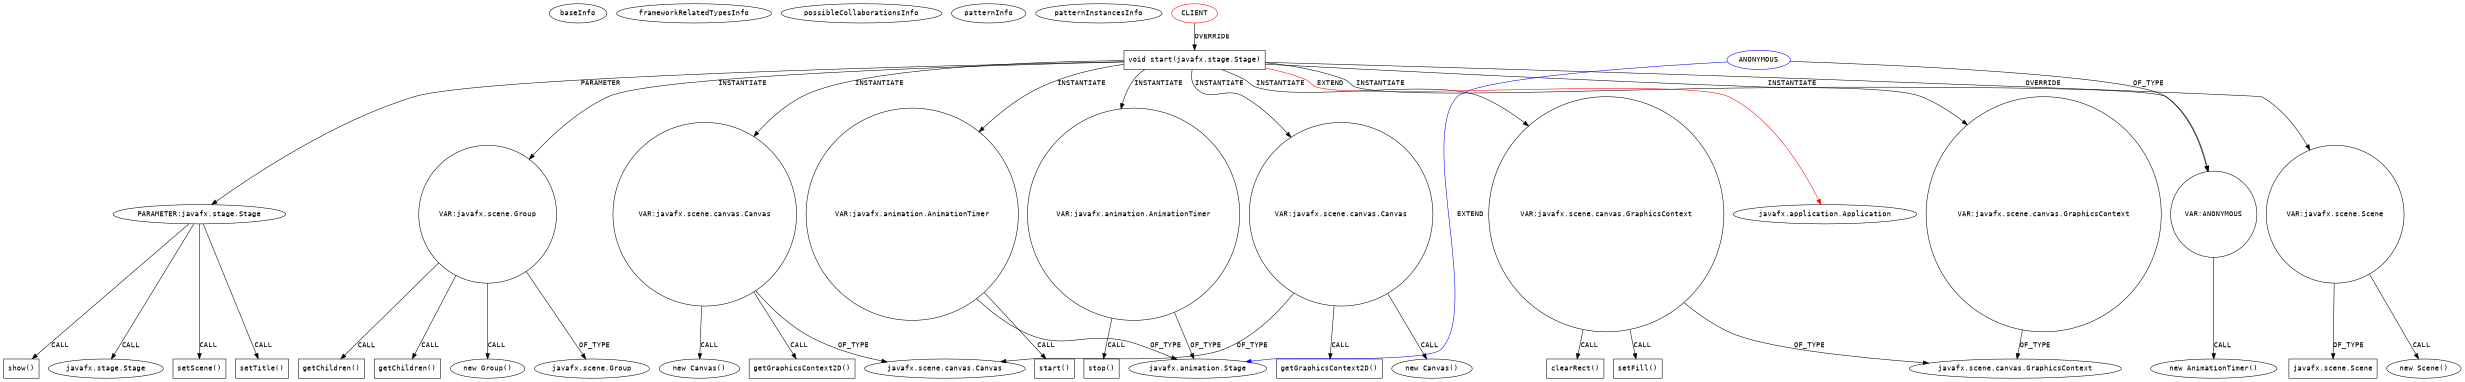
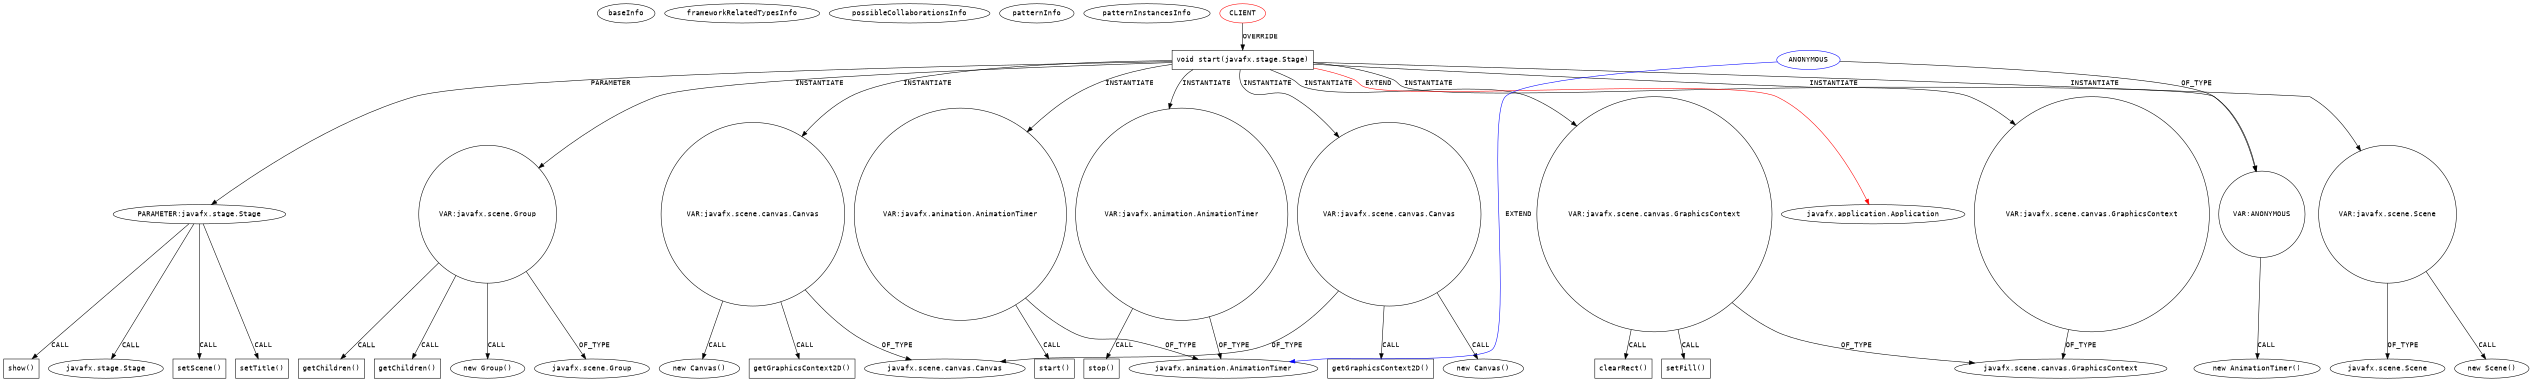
edge "void start(javafx.stage.Stage)" -> "VAR:javafx.scene.Scene": label "OVERRIDE" -> "INSTANTIATE"
node "javafx.animation.Stage": label "javafx.animation.Stage" -> "javafx.animation.AnimationTimer"
node "javafx.scene.Scene": shape box -> ellipse
